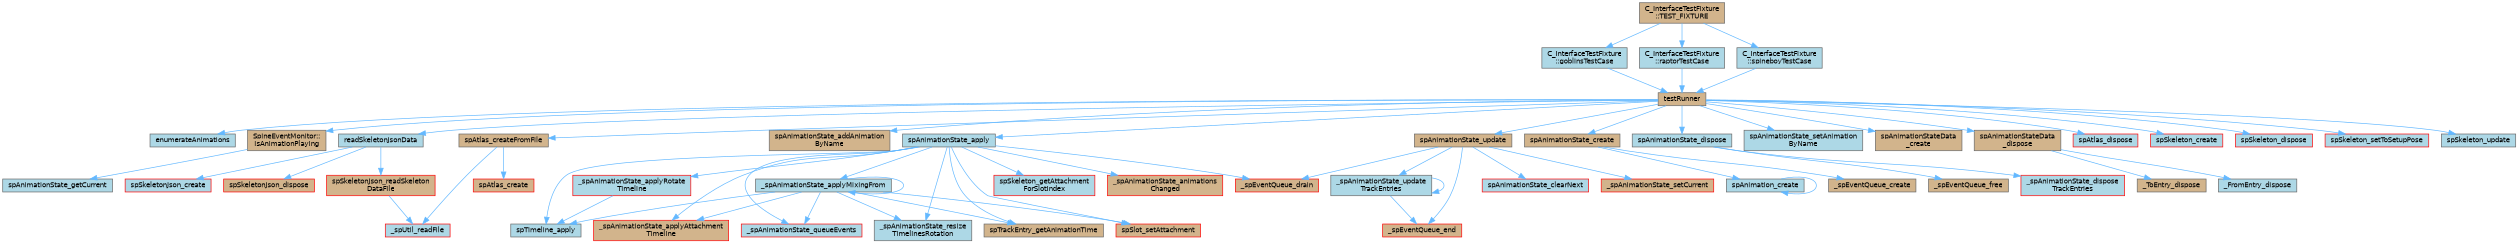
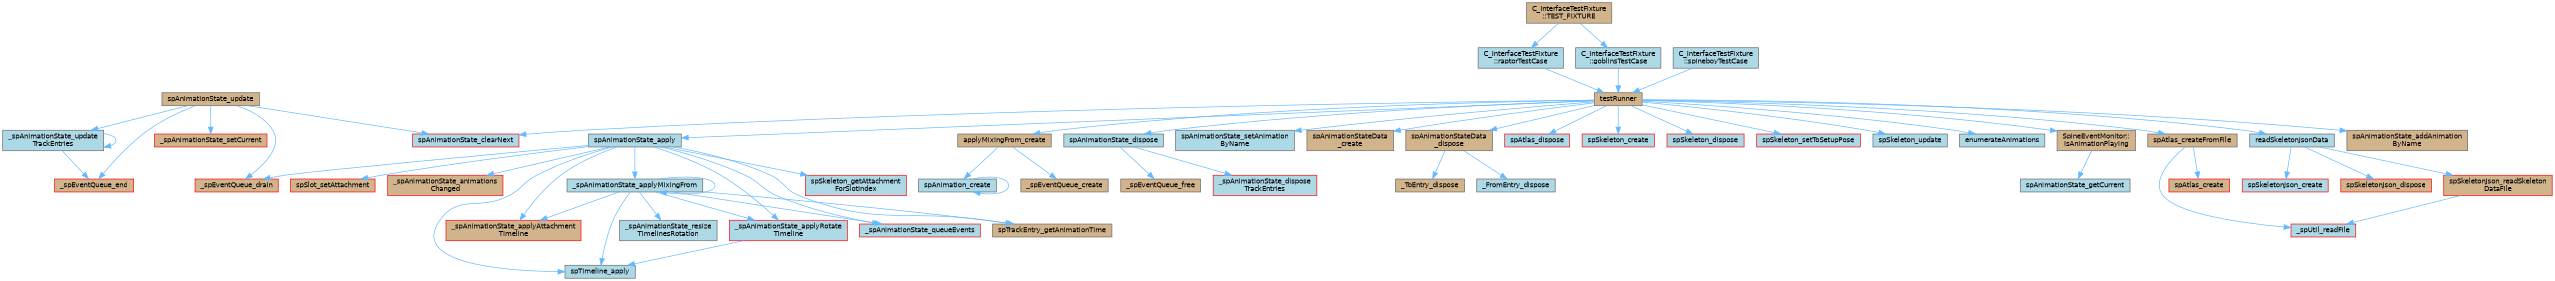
edge "C_InterfaceTestFixture ::TEST_FIXTURE" -> "C_InterfaceTestFixture ::spineboyTestCase": removed
edge "testRunner" -> "spAnimationState_update": now "testRunner" -> "spAnimationState_clearNext"
node "spAnimationState_create": label "spAnimationState_create" -> "applyMixingFrom_create"
edge "spAnimationState_apply" -> "_spAnimationState_resize TimelinesRotation": removed
edge "_spAnimationState_applyMixingFrom" -> "spSlot_setAttachment": now "_spAnimationState_applyMixingFrom" -> "_spAnimationState_applyRotate Timeline"
